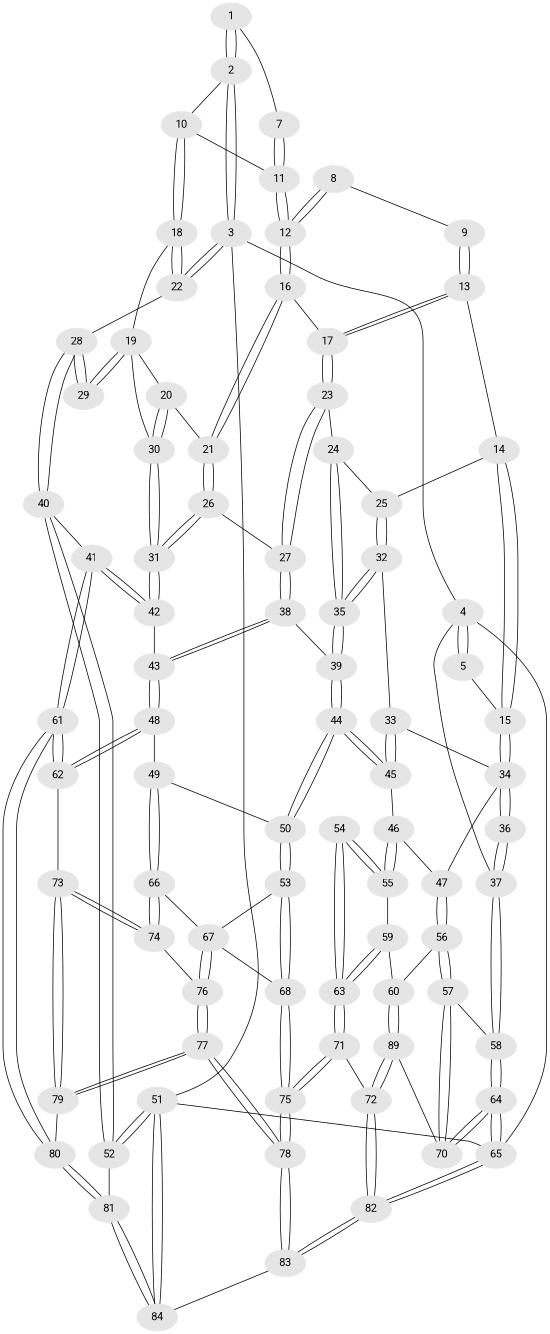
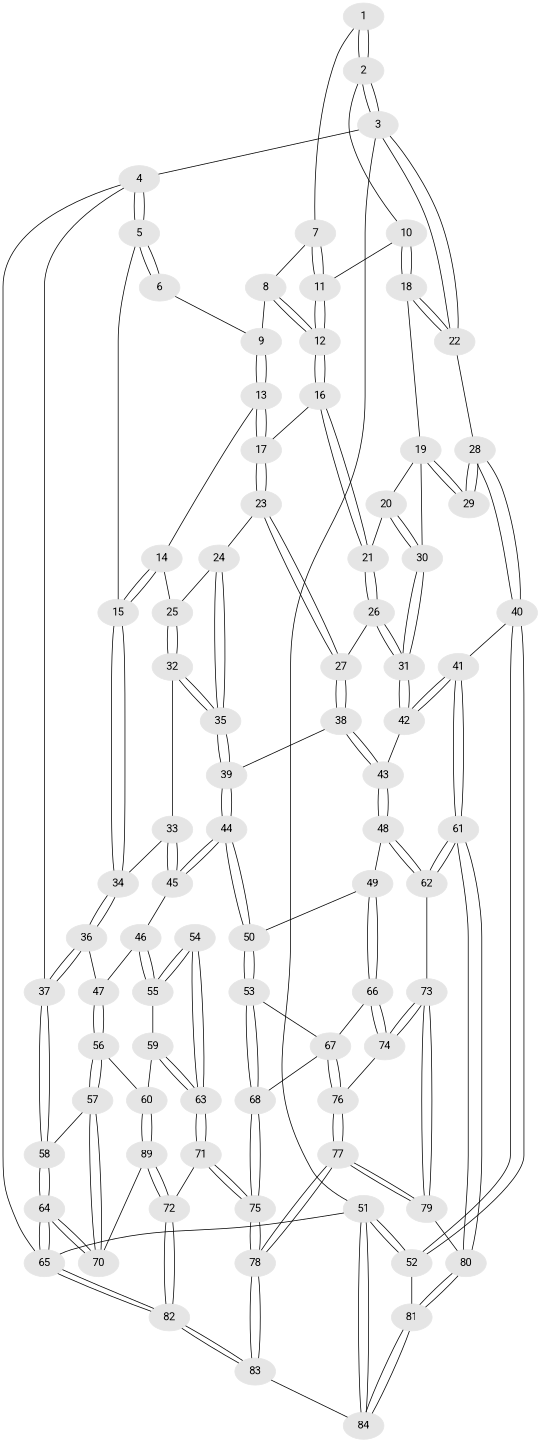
edge "7" -- "8": added
node "6": added
edge "34" -- "47": now "36" -- "47"
